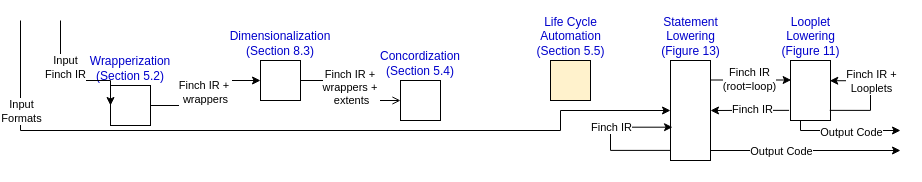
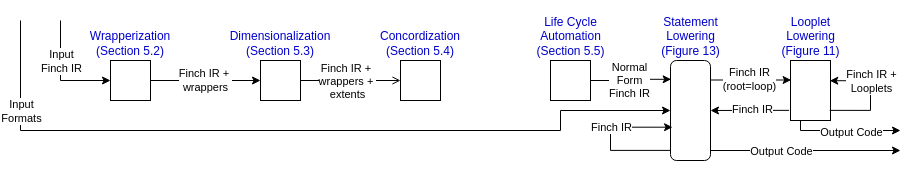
node "Dimensionalization (Section 8.3)": label "Dimensionalization (Section 8.3)" -> "Dimensionalization (Section 5.3)"
node "Life Cycle Automation (Section 5.5)": fillcolor #fff2cc -> #ffffff
edge "Life Cycle Automation (Section 5.5)" -> "Statement Lowering (Figure 13)": added, label "Normal Form Finch IR"
node "Concordization (Section 5.4)": moved (421, 101) -> (421, 81)
node "Wrapperization (Section 5.2)": moved (131, 106) -> (131, 81)
node "Statement Lowering (Figure 13)": shape rectangle -> rounded rectangle
